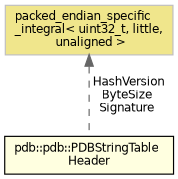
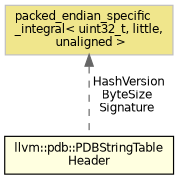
node "pdb::pdb::PDBStringTable Header": label "pdb::pdb::PDBStringTable Header" -> "llvm::pdb::PDBStringTable Header"
